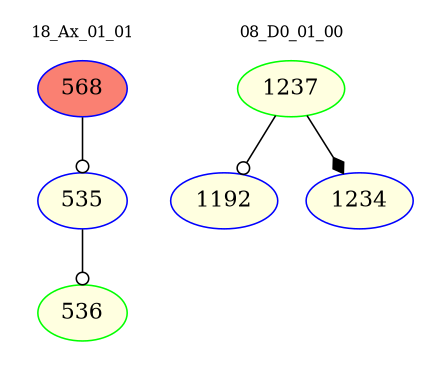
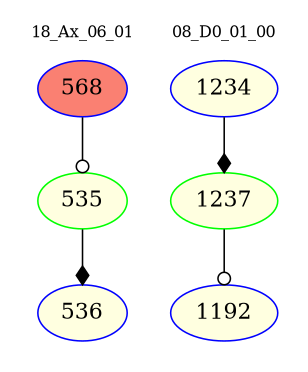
cluster "18_Ax_01_01": label "18_Ax_01_01" -> "18_Ax_06_01"
edge "1237" -> "1234": reversed
node "535": color blue -> green
edge "535" -> "536": arrowhead odot -> diamond
node "536": color green -> blue
